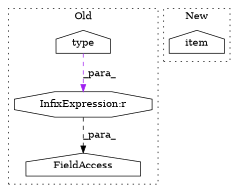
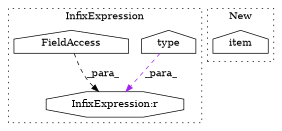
cluster "Old": label "Old" -> "InfixExpression"
edge "InfixExpression:r" -> "FieldAccess": reversed
